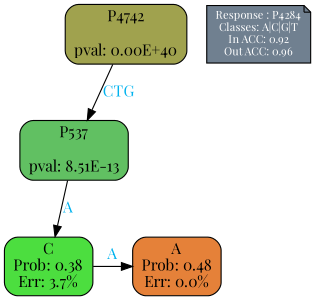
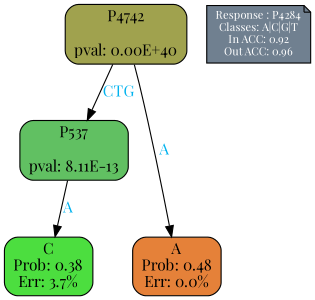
node "P537 pval: 8.51E-13": label "P537 pval: 8.51E-13" -> "P537 pval: 8.11E-13"
edge "C Prob: 0.38 Err: 3.7%" -> "A Prob: 0.48 Err: 0.0%": now "P4742 pval: 0.00E+40" -> "A Prob: 0.48 Err: 0.0%"
